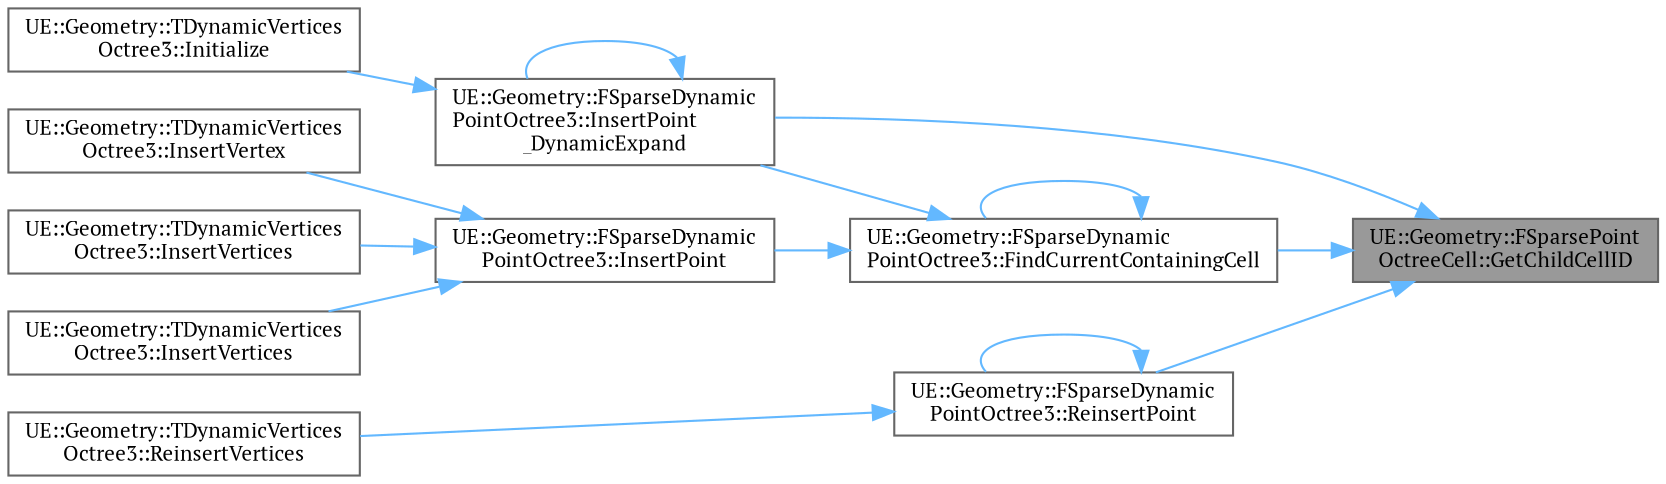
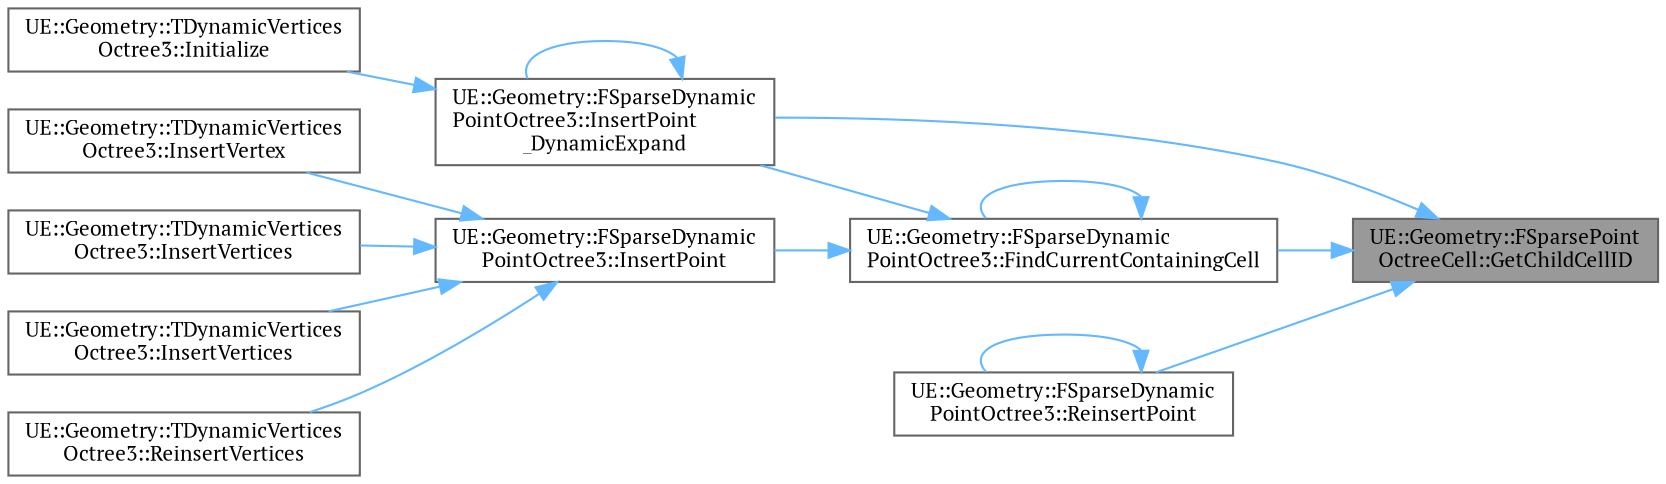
edge "UE::Geometry::TDynamicVertices Octree3::ReinsertVertices" -> "UE::Geometry::FSparseDynamic PointOctree3::ReinsertPoint": now "UE::Geometry::TDynamicVertices Octree3::ReinsertVertices" -> "UE::Geometry::FSparseDynamic PointOctree3::InsertPoint"
